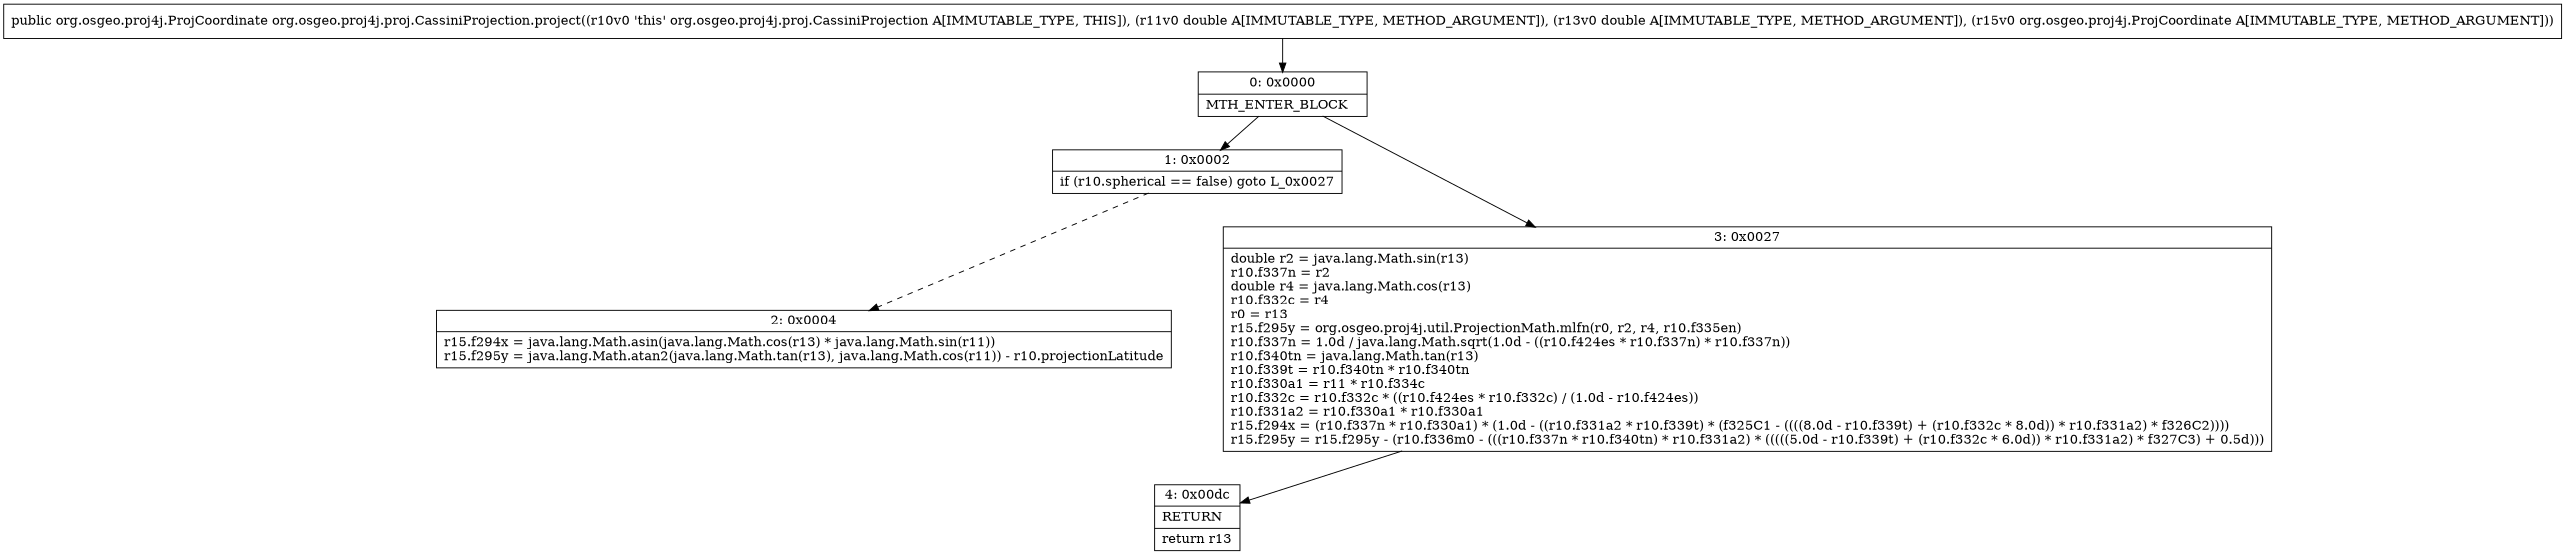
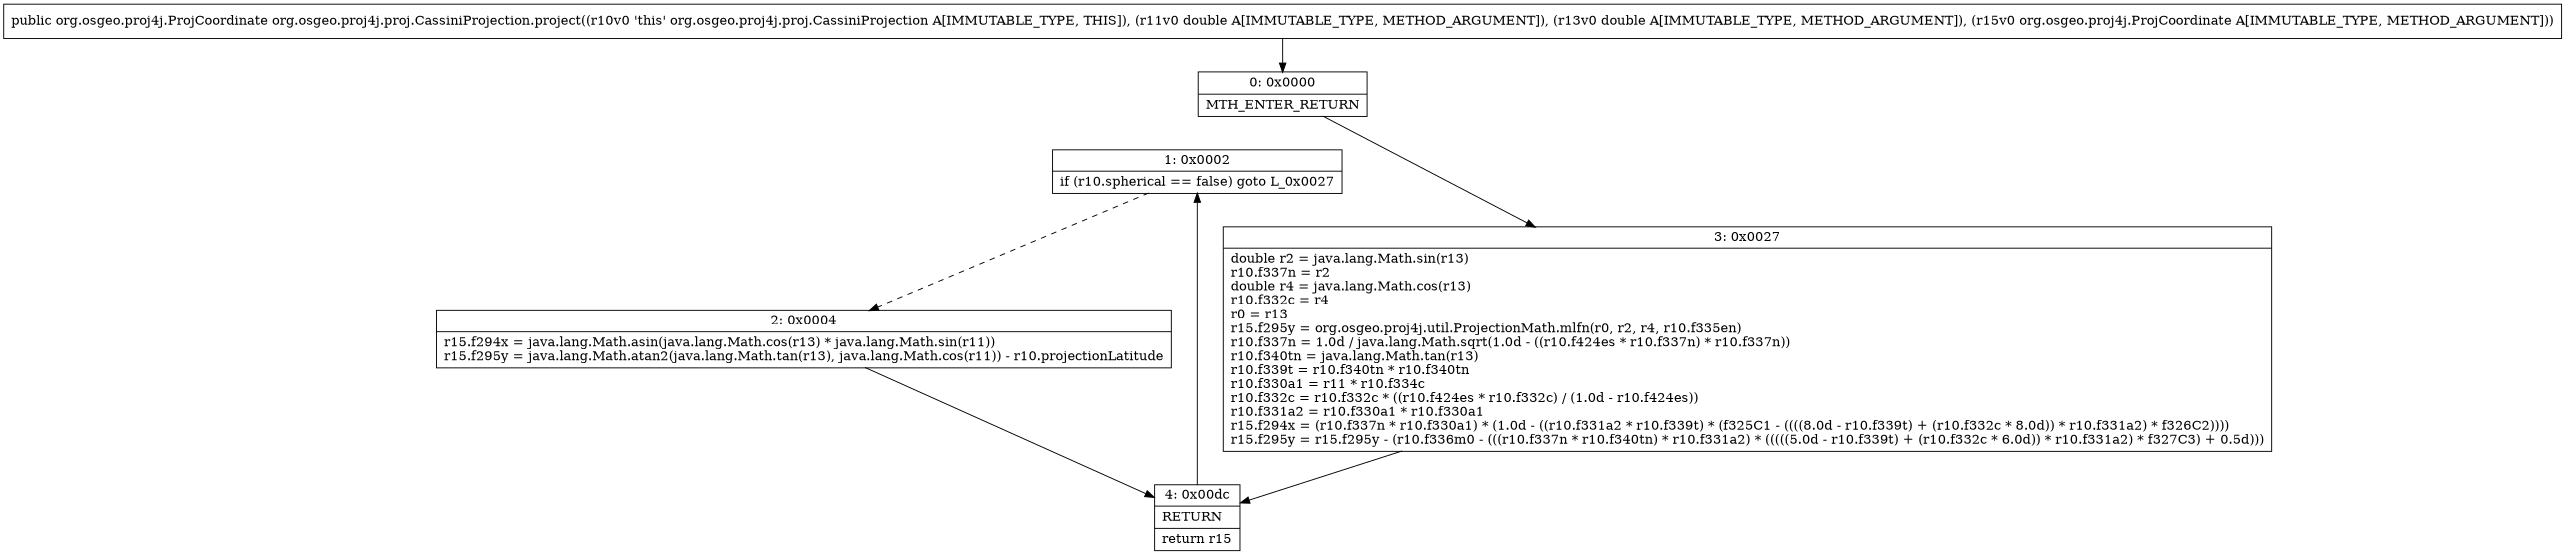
node "0: 0x0000": text "MTH_ENTER_BLOCK" -> "MTH_ENTER_RETURN"
edge "0: 0x0000" -> "1: 0x0002": now "4: 0x00dc" -> "1: 0x0002"
edge "2: 0x0004" -> "4: 0x00dc": added
node "4: 0x00dc": text "return r13" -> "return r15"
